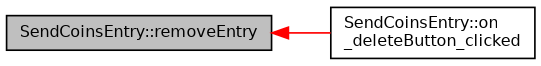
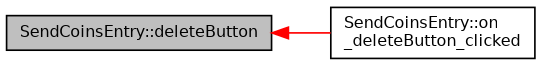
node "SendCoinsEntry::removeEntry": label "SendCoinsEntry::removeEntry" -> "SendCoinsEntry::deleteButton"
